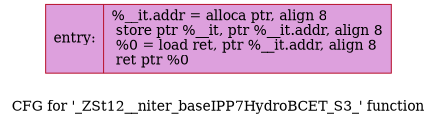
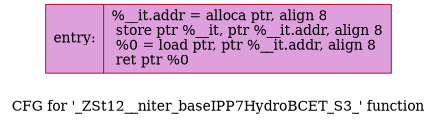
node "entry:": text "%0 = load ret, ptr %__it.addr, align 8" -> "%0 = load ptr, ptr %__it.addr, align 8"
